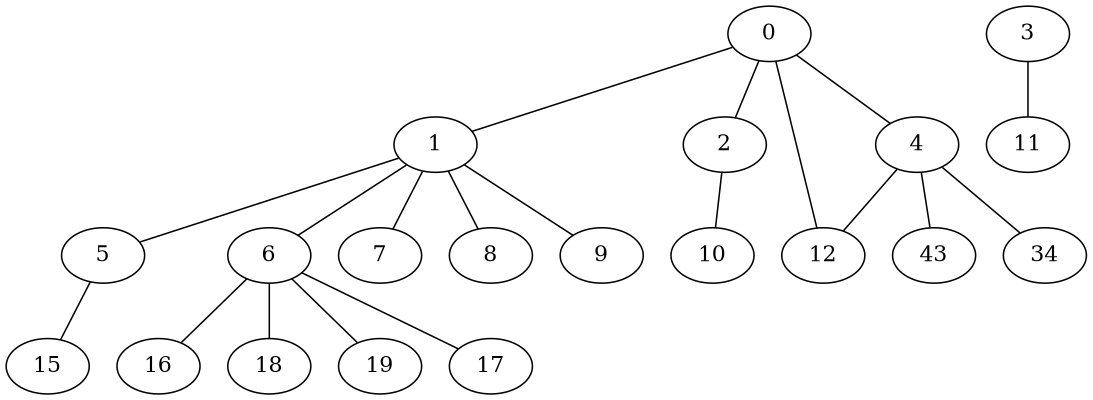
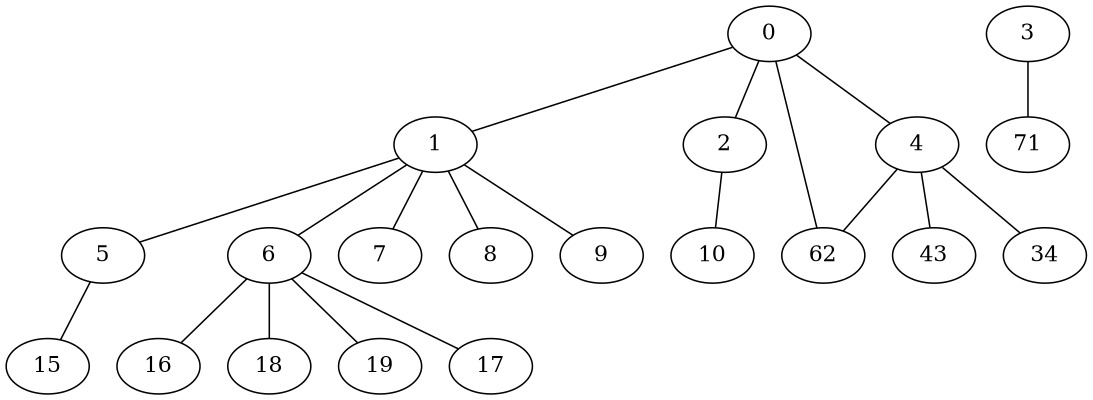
node "11": label "11" -> "71"
node "12": label "12" -> "62"
